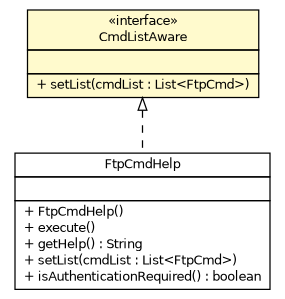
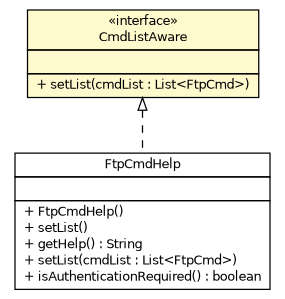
node "FtpCmdHelp": text "+ execute()" -> "+ setList()"
